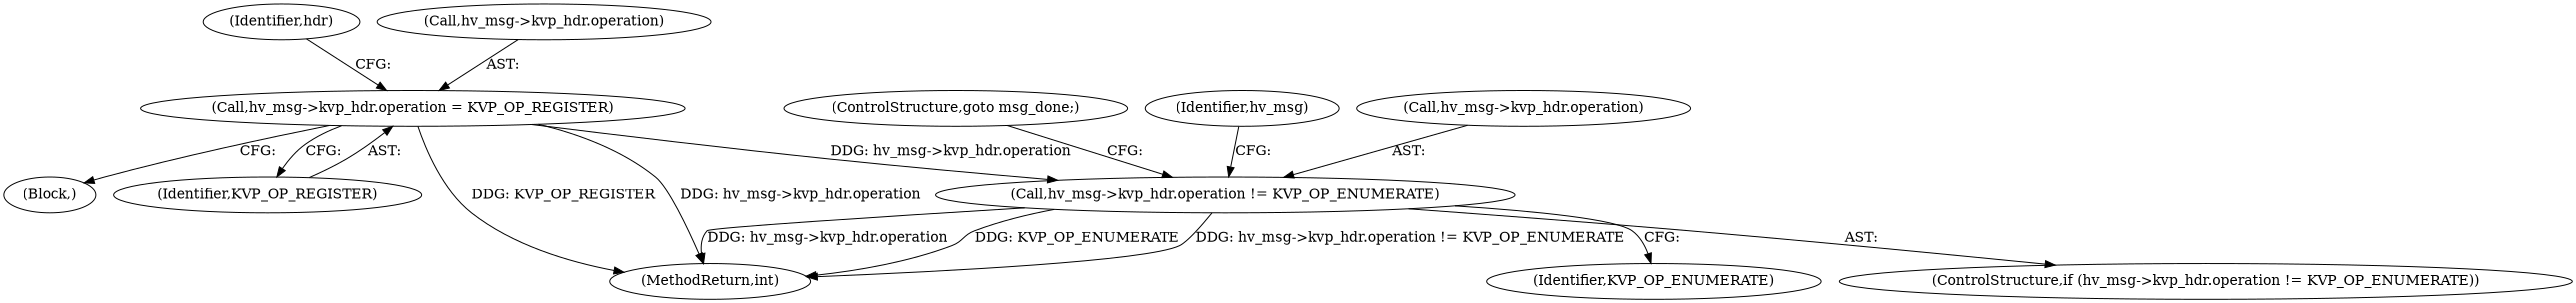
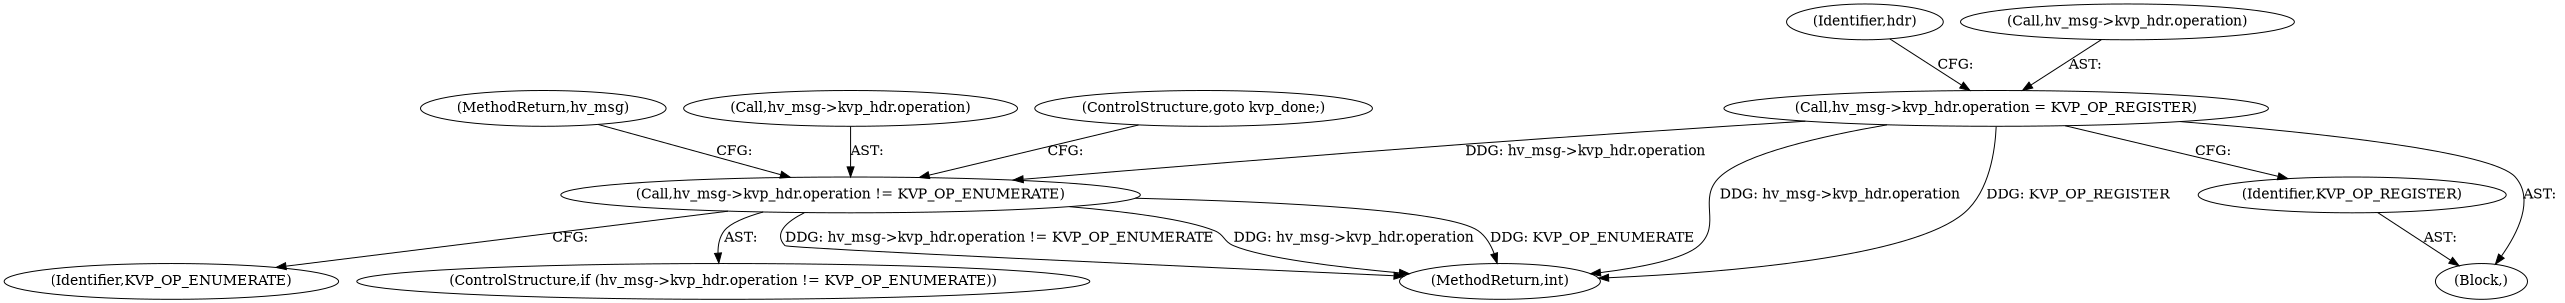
node "(ControlStructure,goto msg_done;)": label "(ControlStructure,goto msg_done;)" -> "(ControlStructure,goto kvp_done;)"
node "(Identifier,hv_msg)": label "(Identifier,hv_msg)" -> "(MethodReturn,hv_msg)"
edge "(Call,hv_msg->kvp_hdr.operation = KVP_OP_REGISTER)" -> "(Block,)": label "CFG: " -> "AST: "
edge "(Identifier,KVP_OP_REGISTER)" -> "(Call,hv_msg->kvp_hdr.operation = KVP_OP_REGISTER)": now "(Identifier,KVP_OP_REGISTER)" -> "(Block,)"
